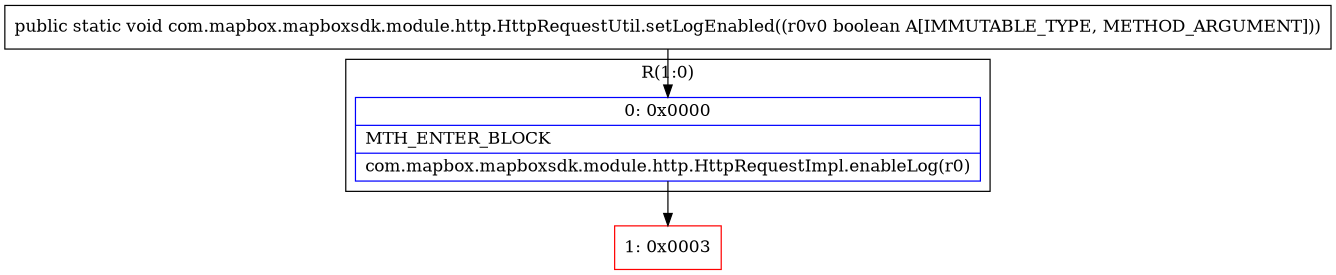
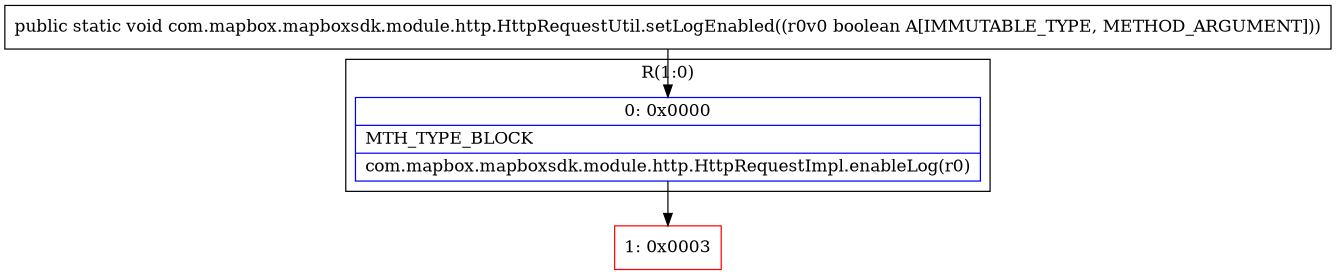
node "0: 0x0000": text "MTH_ENTER_BLOCK" -> "MTH_TYPE_BLOCK"
